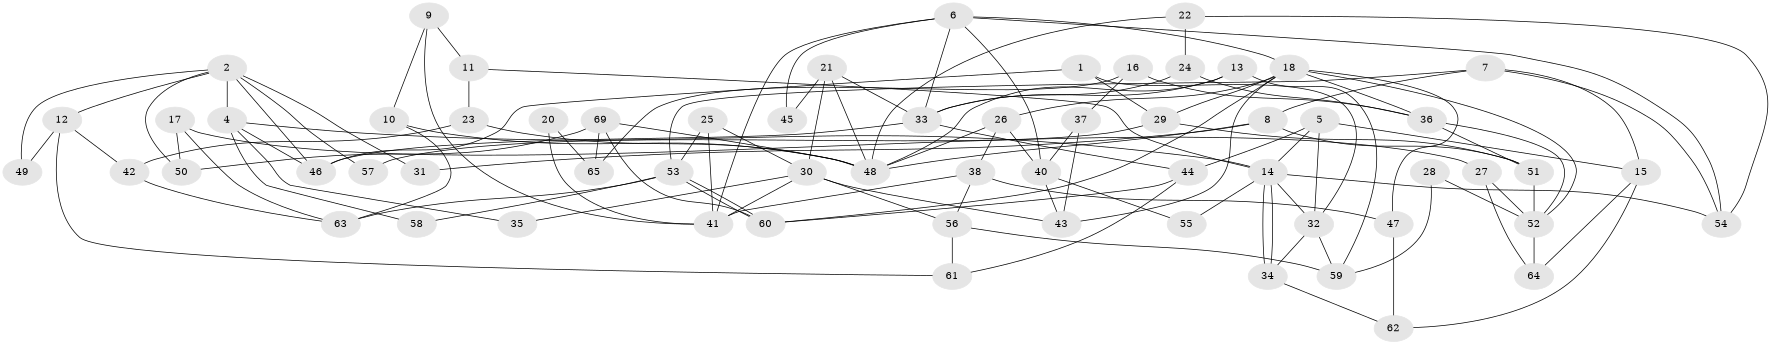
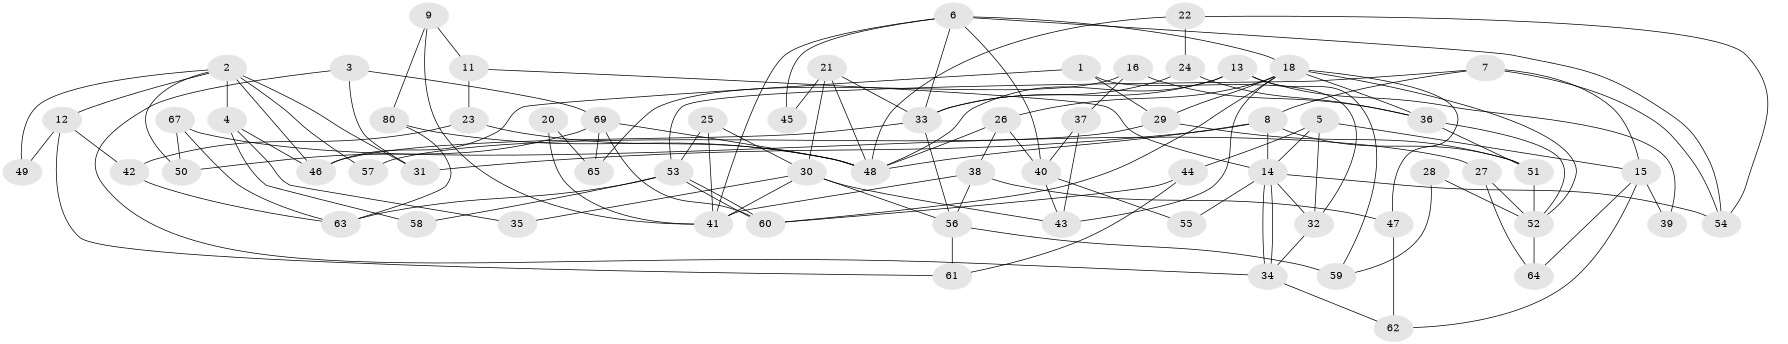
node "3": added
node "17": label "17" -> "67"
node "10": label "10" -> "80"
edge "4" -- "14": now "8" -- "14"
edge "33" -- "44": now "33" -- "56"
node "39": added
edge "32" -- "59": removed
